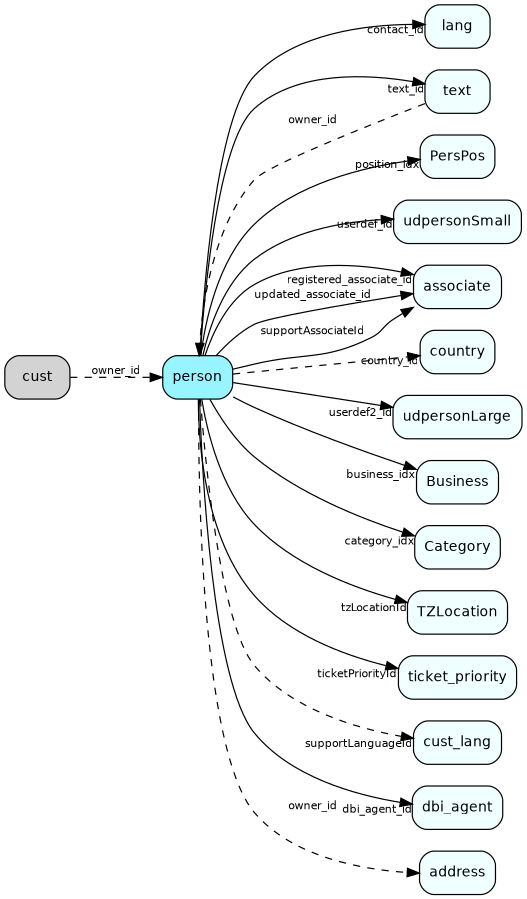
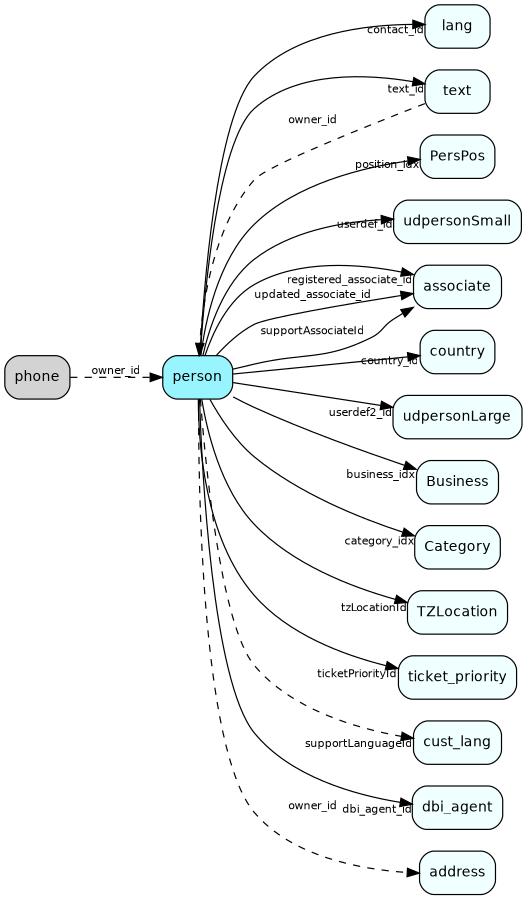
edge "person" -> "country": style dashed -> solid
node "cust": label "cust" -> "phone"
